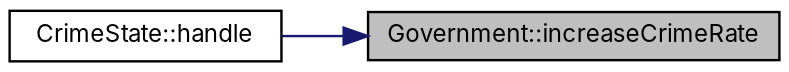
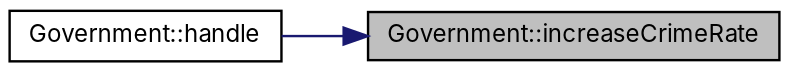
node "CrimeState::handle": label "CrimeState::handle" -> "Government::handle"
